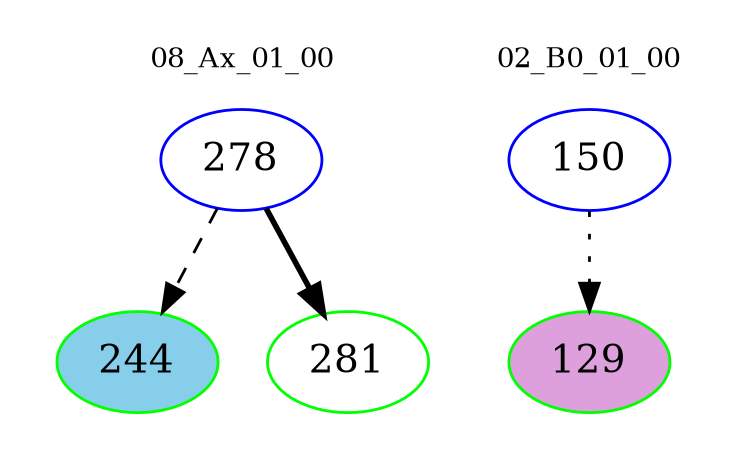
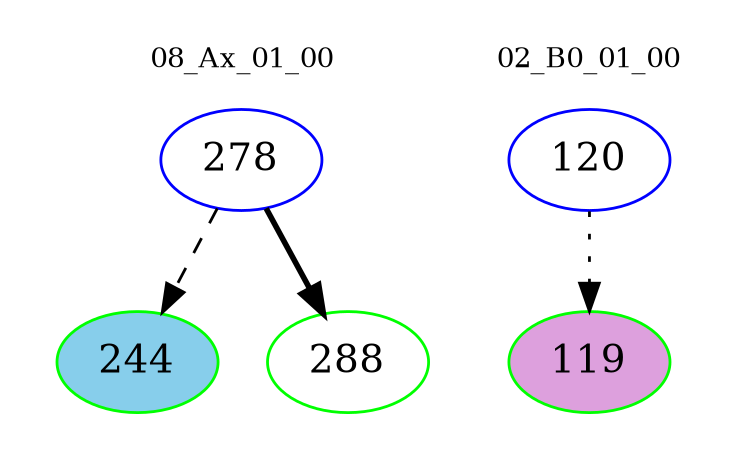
node "150": label "150" -> "120"
node "281": label "281" -> "288"
node "129": label "129" -> "119"
